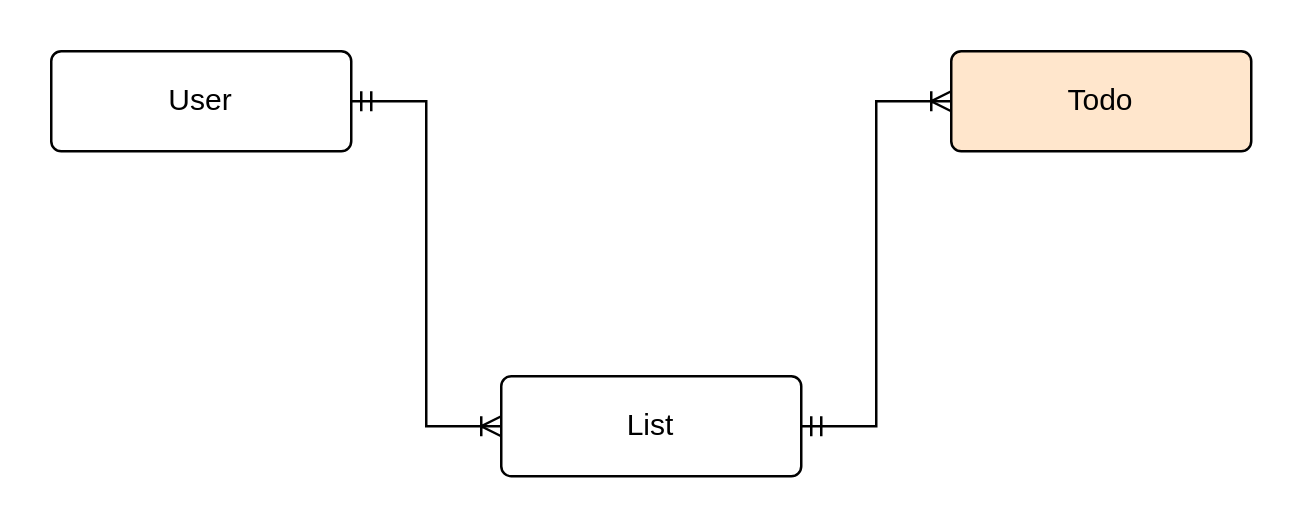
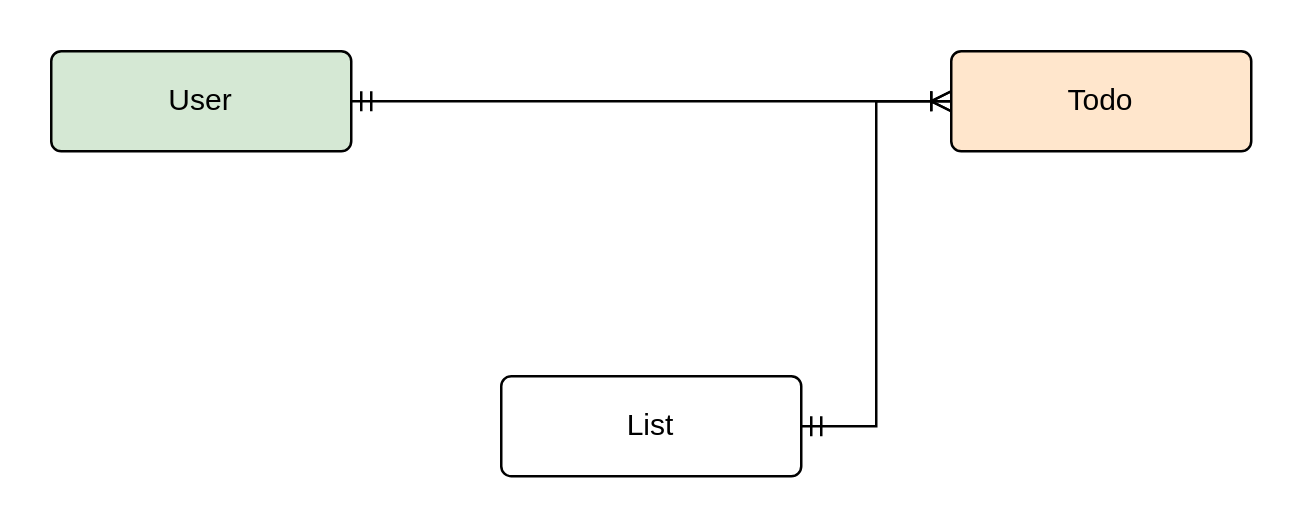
node "User": fillcolor #ffffff -> #d5e8d4
edge "User" -- "List": now "User" -- "Todo"
